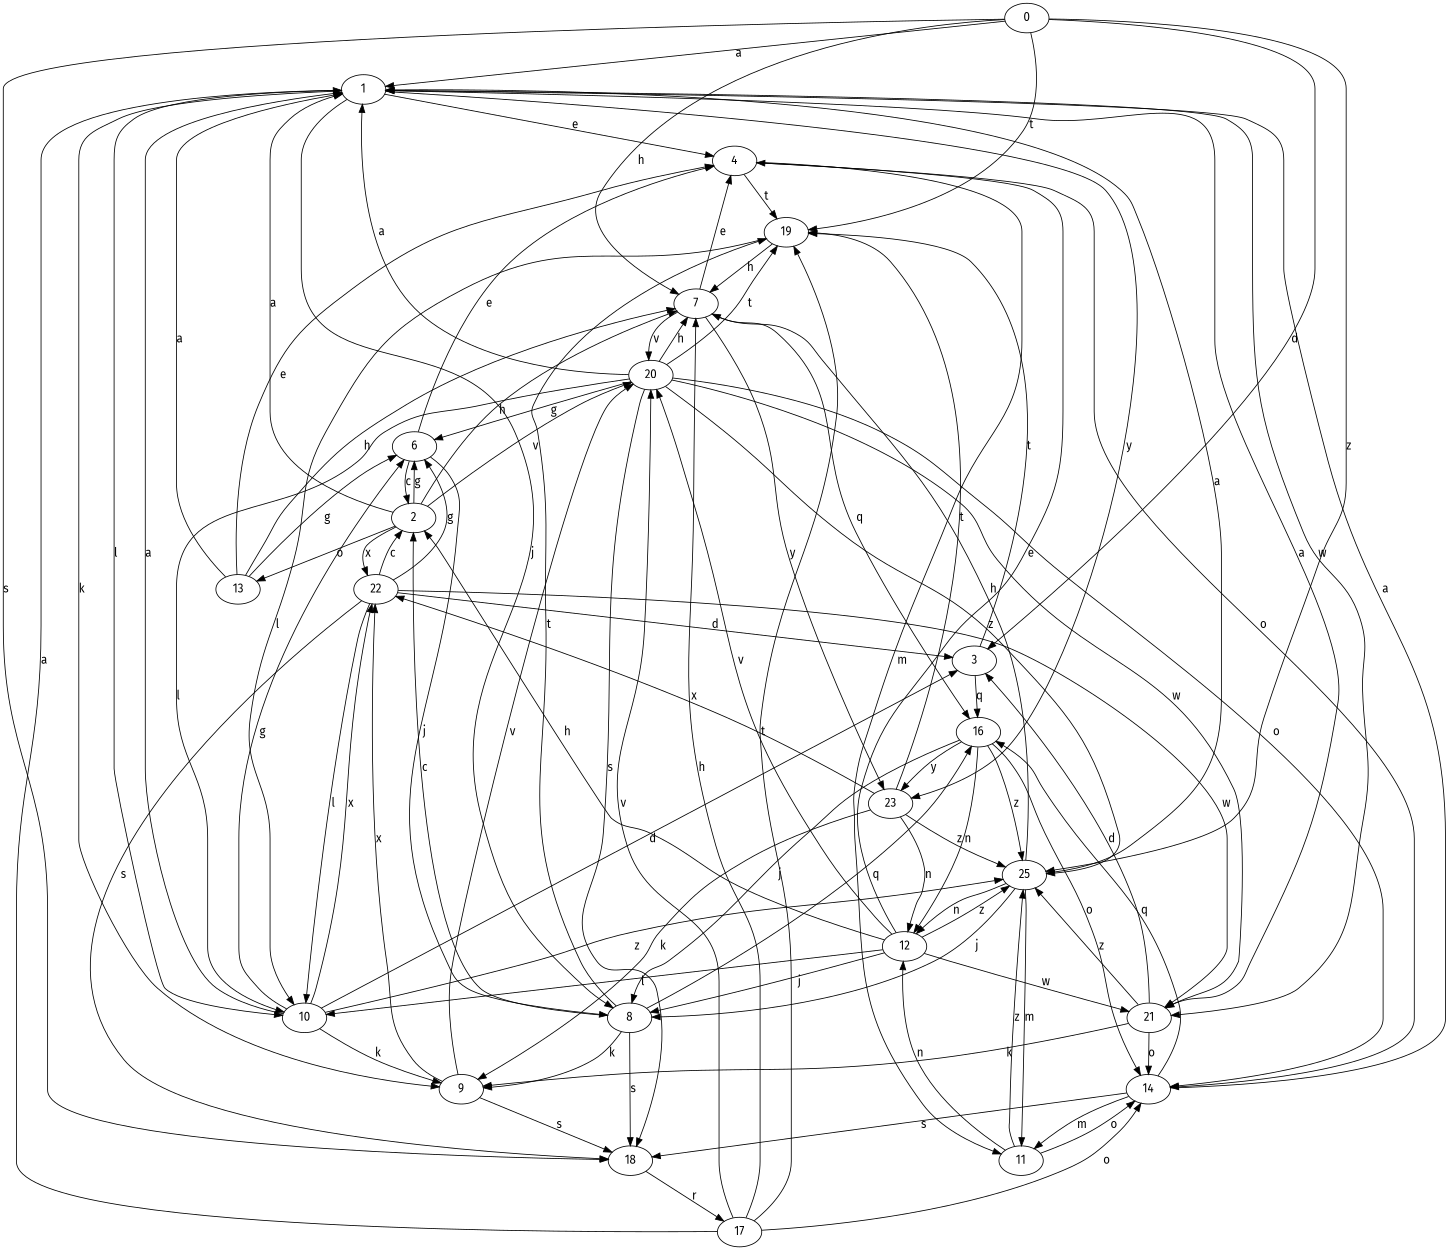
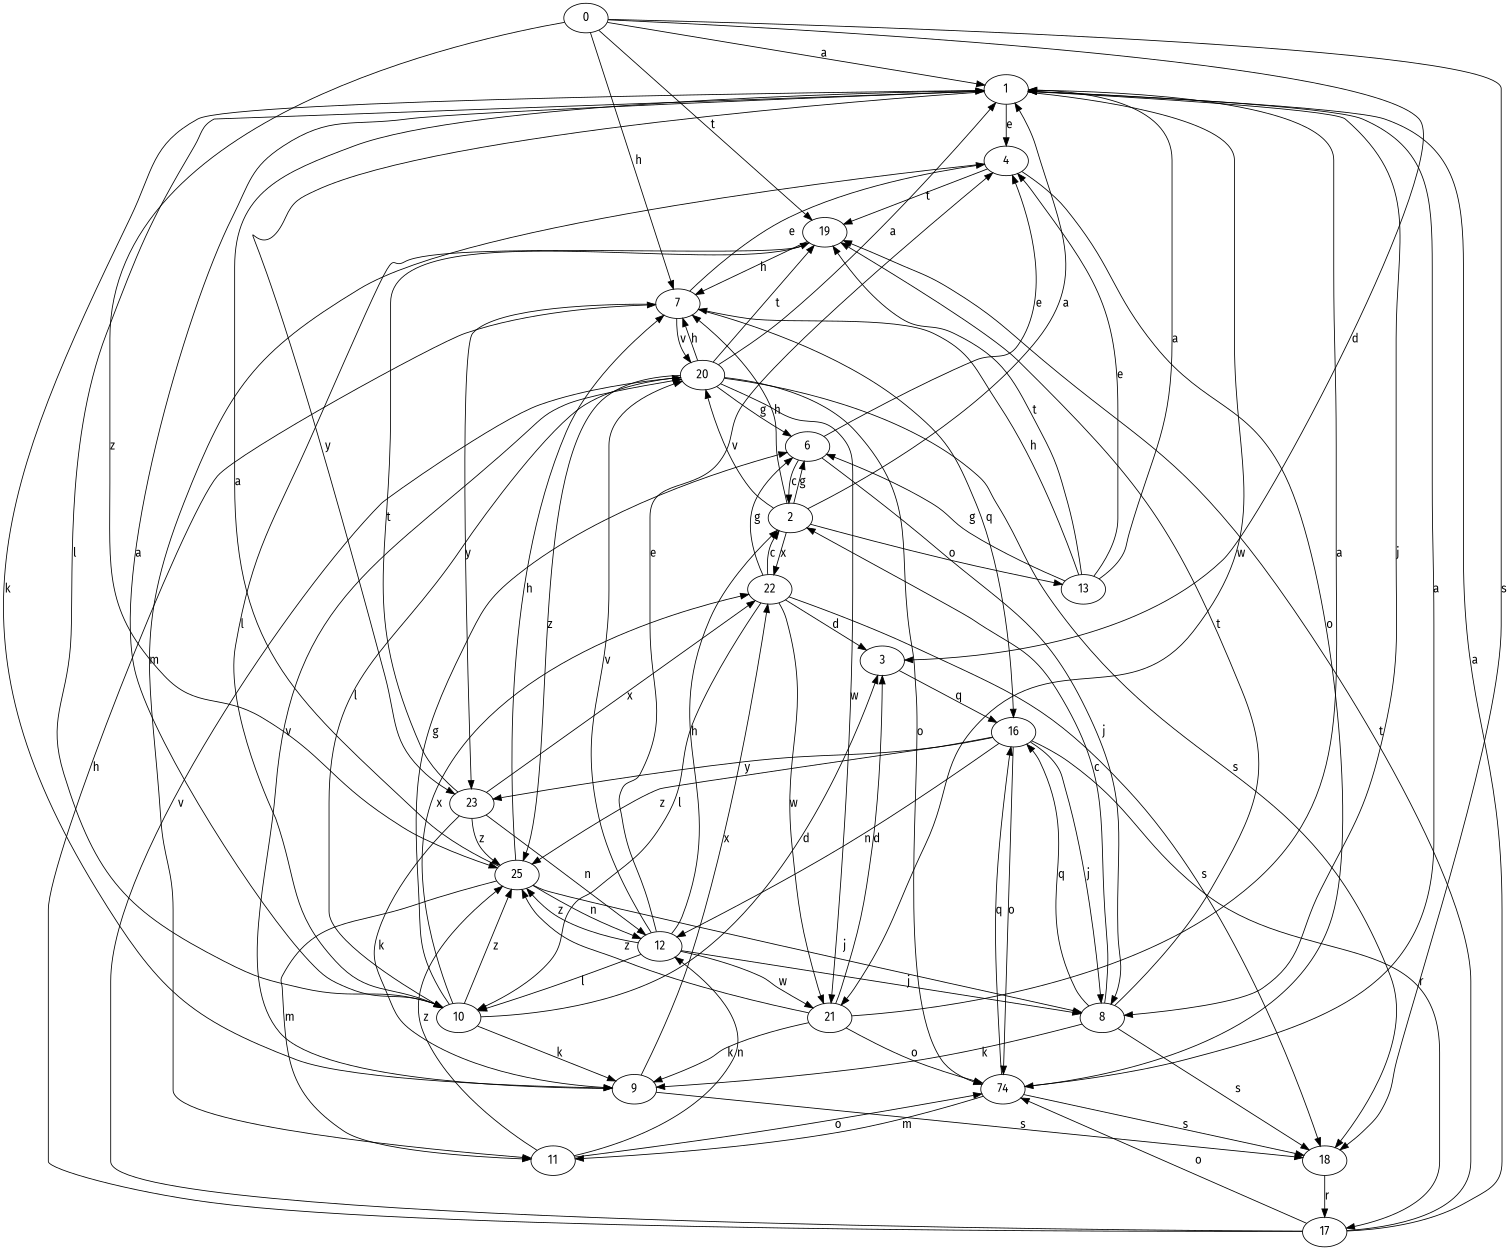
edge "3" -> "19": now "13" -> "19"
edge "16" -> "17": added, label "r"
node "14": label "14" -> "74"
